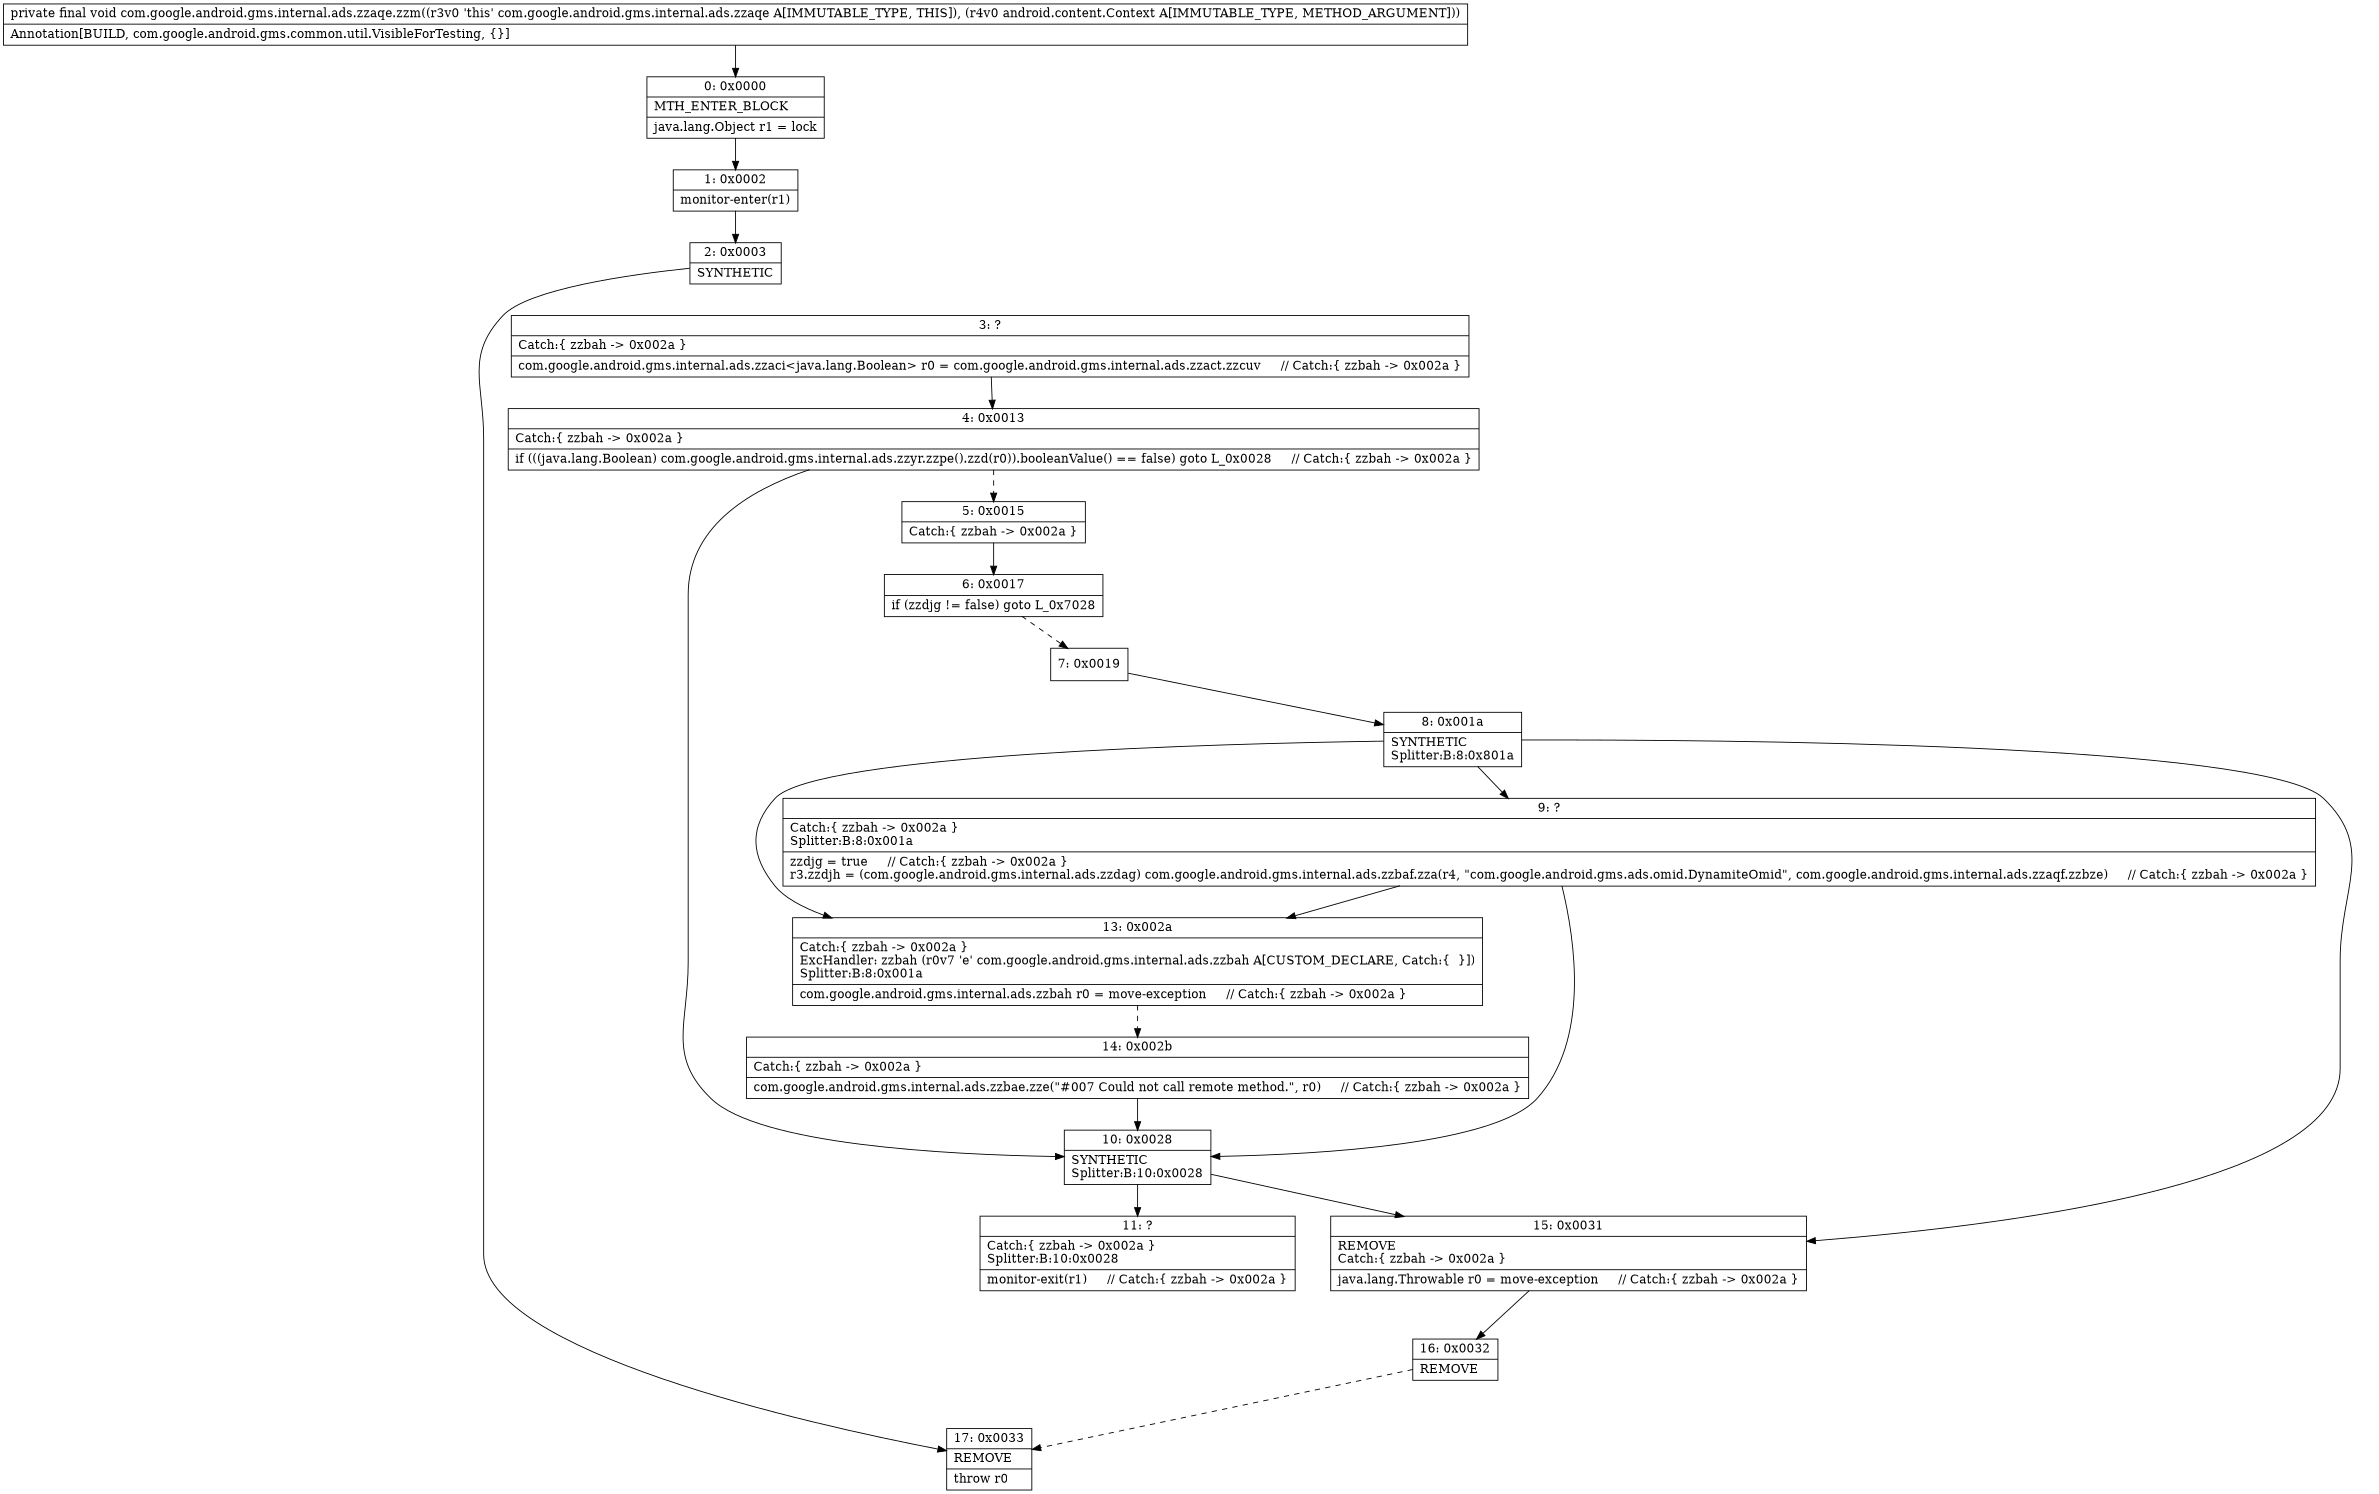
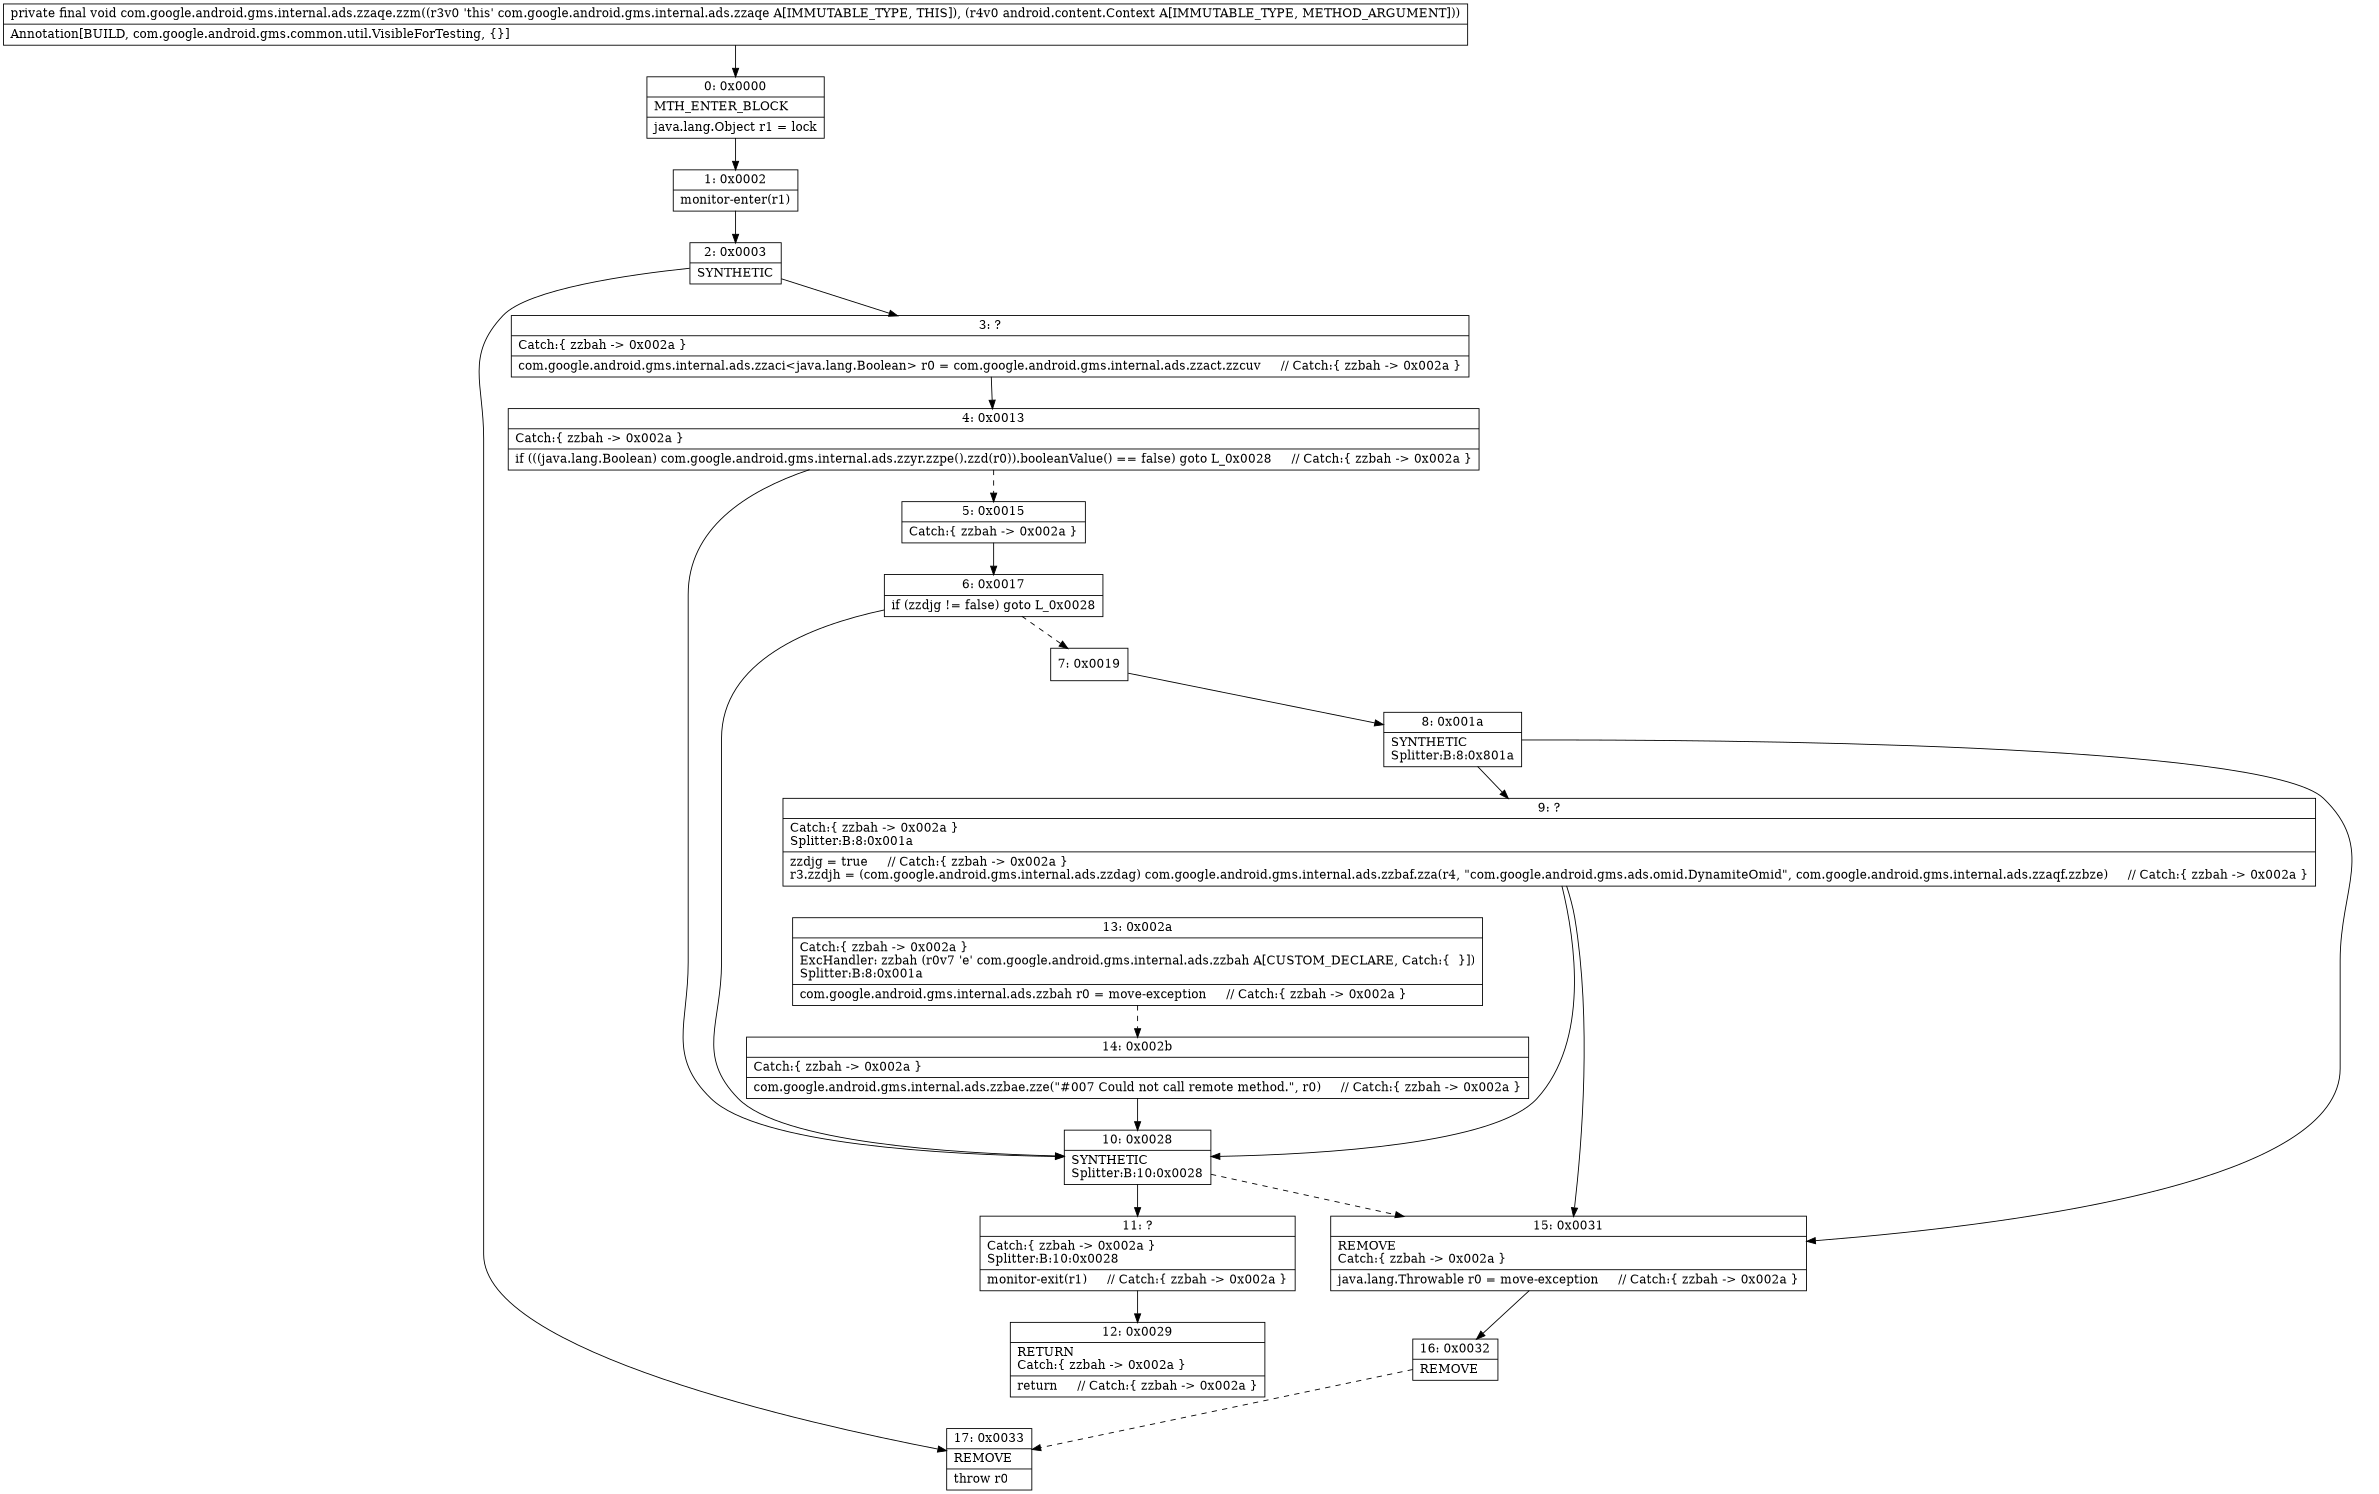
edge "2: 0x0003" -> "3: ?": added
node "6: 0x0017": text "if (zzdjg != false) goto L_0x7028" -> "if (zzdjg != false) goto L_0x0028"
edge "8: 0x001a" -> "13: 0x002a": removed
edge "9: ?" -> "13: 0x002a": now "9: ?" -> "15: 0x0031"
edge "6: 0x0017" -> "10: 0x0028": added
edge "10: 0x0028" -> "15: 0x0031": style solid -> dashed
node "12: 0x0029": added
